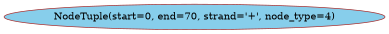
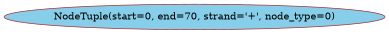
node "NodeTuple(start=0, end=70, strand='+', node_type=4)": label "NodeTuple(start=0, end=70, strand='+', node_type=4)" -> "NodeTuple(start=0, end=70, strand='+', node_type=0)"
